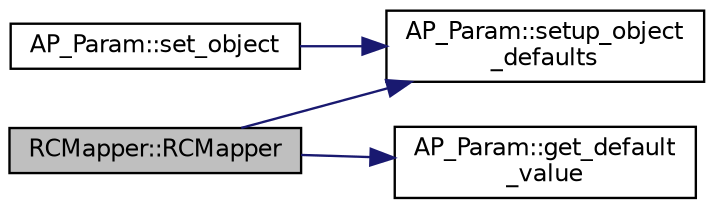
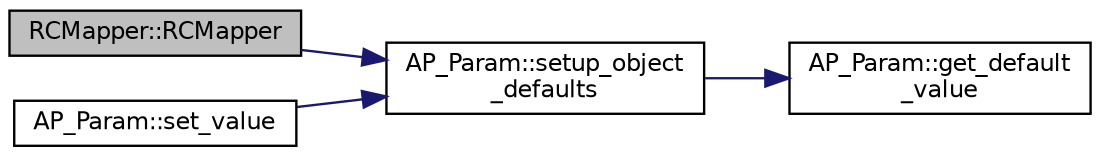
node "AP_Param::set_object": label "AP_Param::set_object" -> "AP_Param::set_value"
edge "RCMapper::RCMapper" -> "AP_Param::get_default _value": now "AP_Param::setup_object _defaults" -> "AP_Param::get_default _value"
